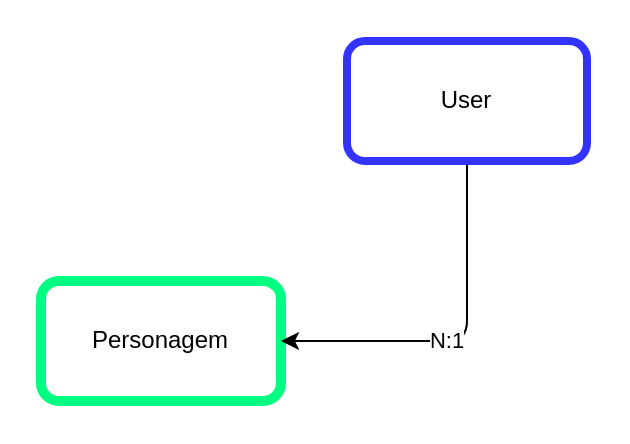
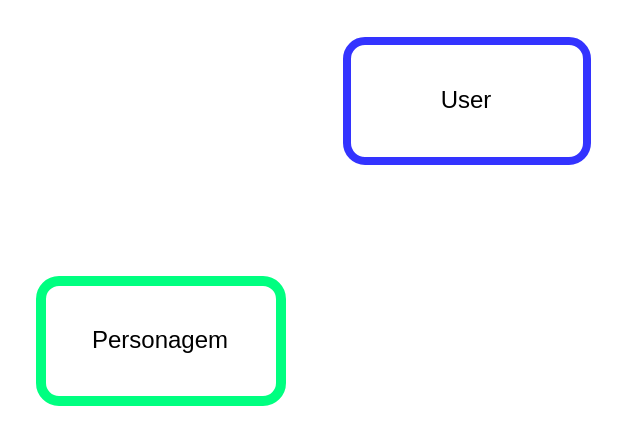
edge "User" -> "Personagem": removed, label "N:1"
